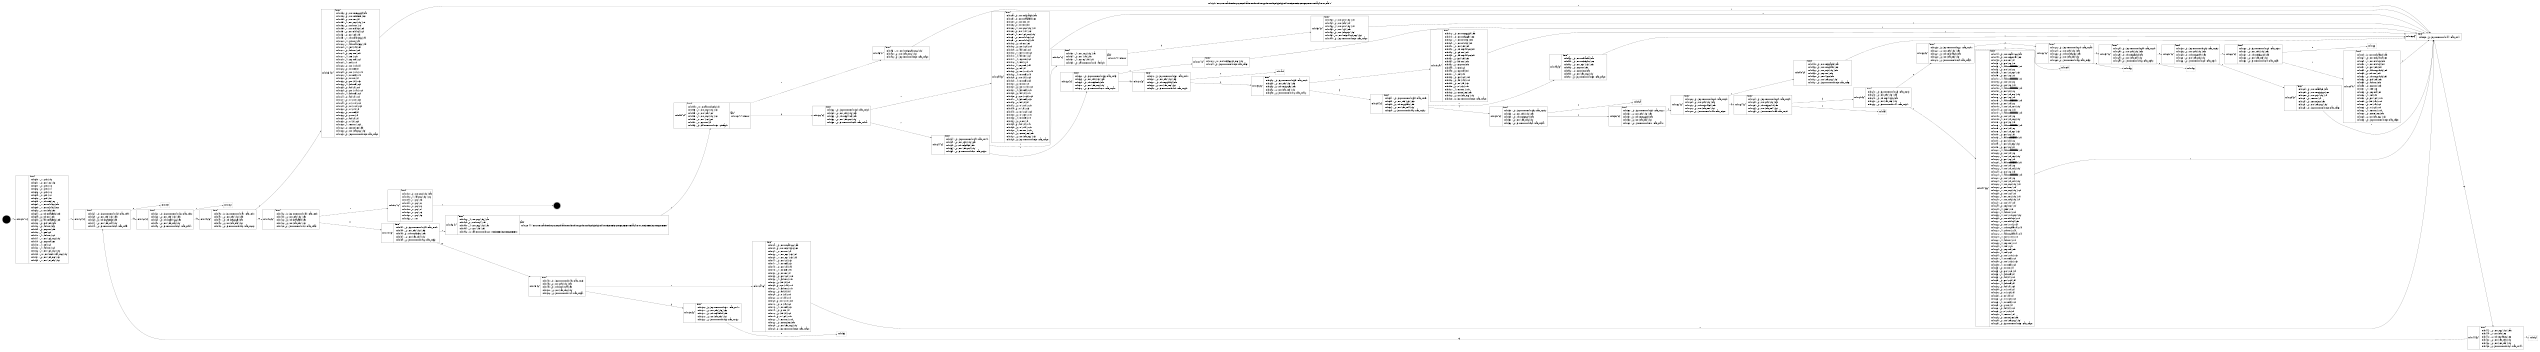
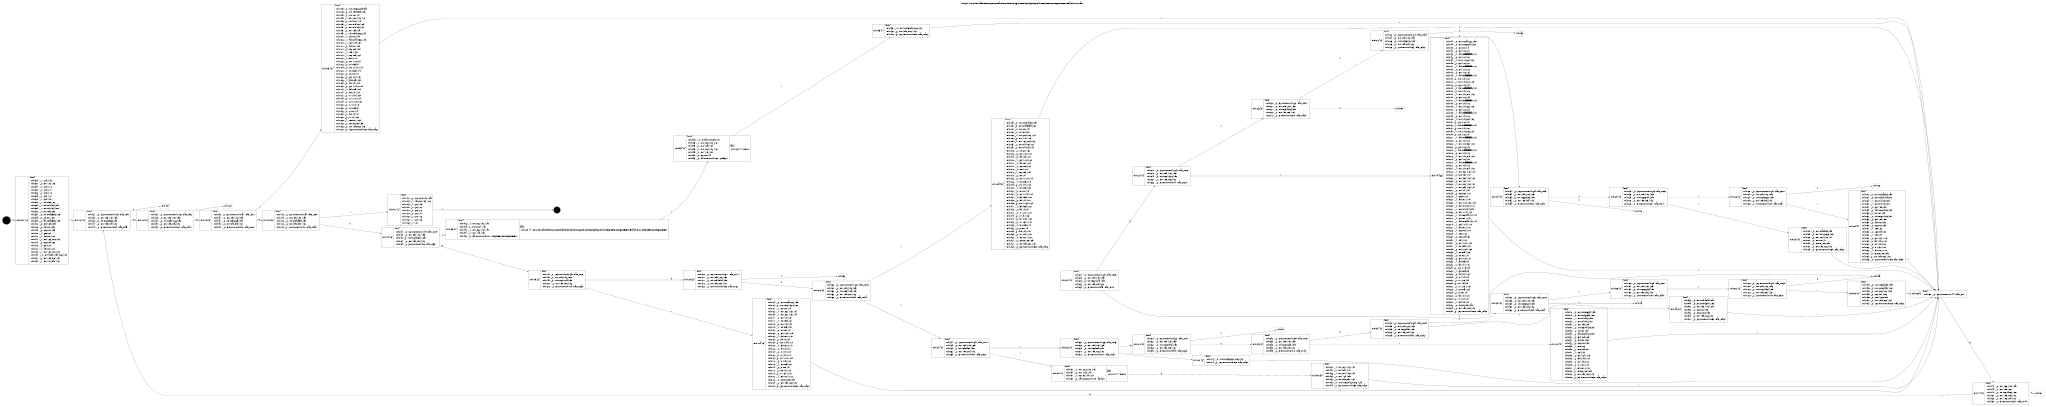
edge "0x401608 [28]" -> "0x401624 [28]": now "0x401608 [28]" -> "0x401aff"
edge "0x4019db [29]" -> "0x401528 [28]": now "0x40150c [28]" -> "0x401528 [28]"
